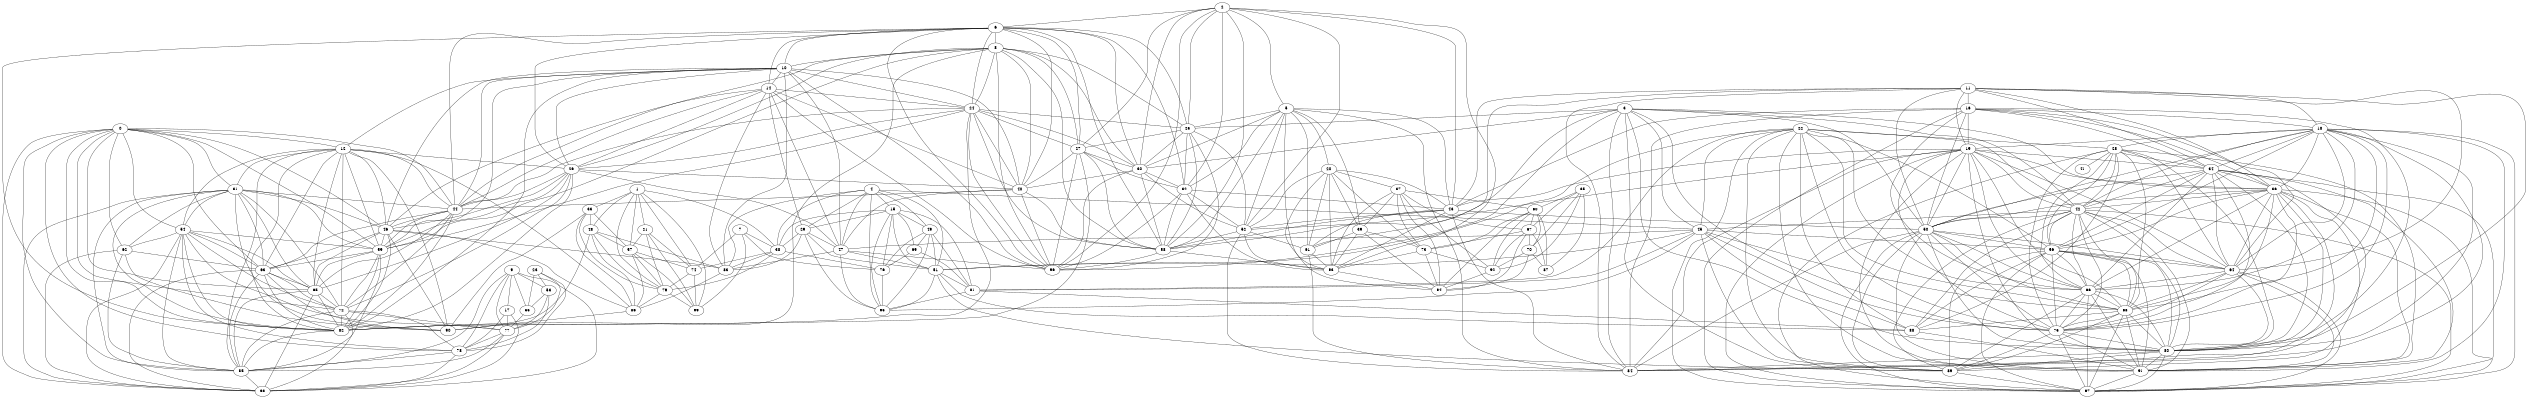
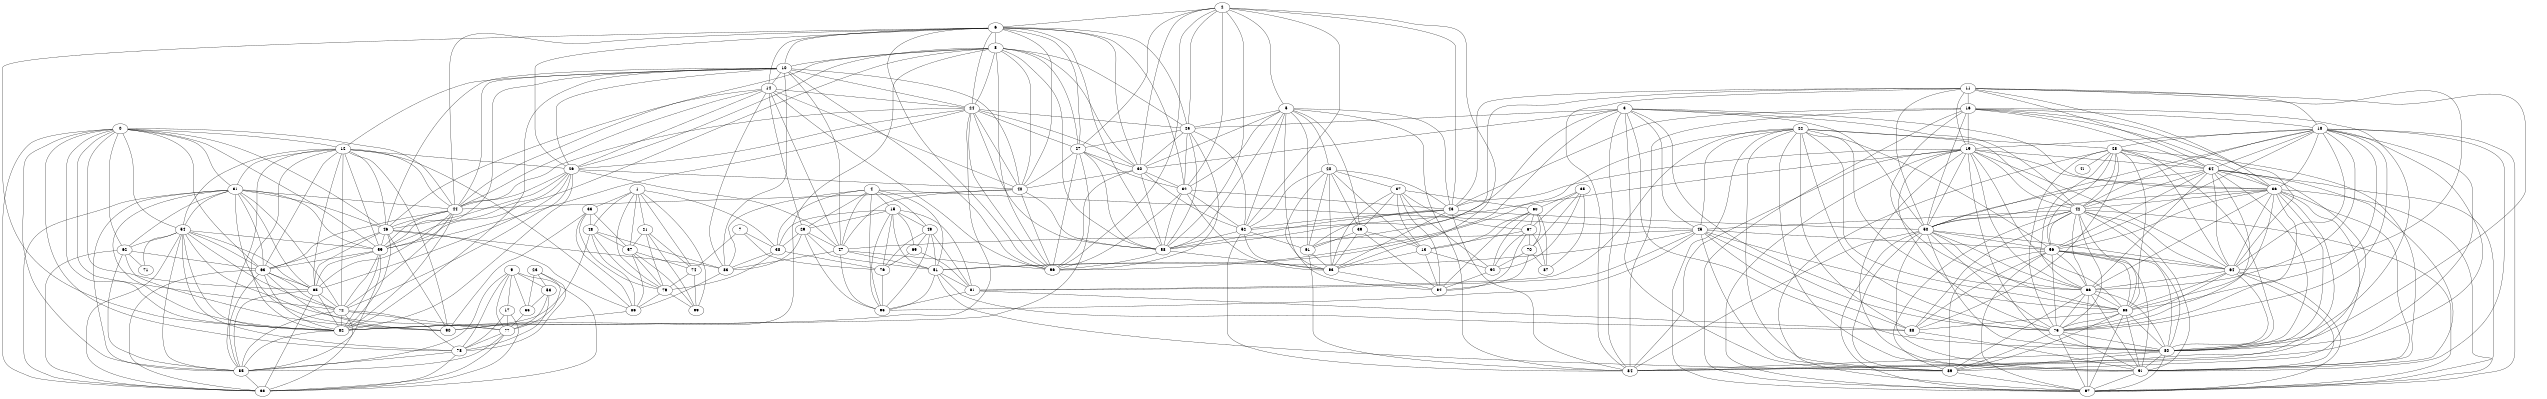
node "73": label "73" -> "13"
edge "38" -- "74": removed
node "71": added
edge "7" -- "99": removed
